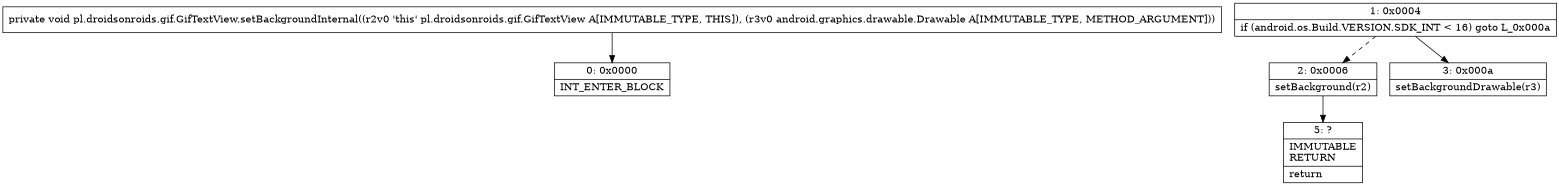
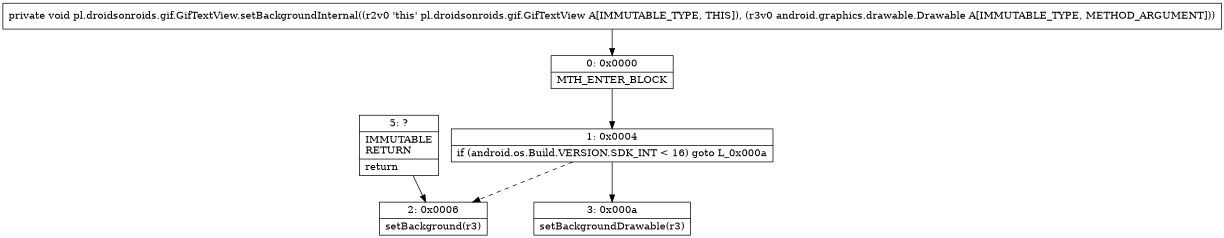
node "0: 0x0000": text "INT_ENTER_BLOCK" -> "MTH_ENTER_BLOCK"
node "2: 0x0006": text "setBackground(r2)" -> "setBackground(r3)"
edge "0: 0x0000" -> "1: 0x0004": added
edge "2: 0x0006" -> "5: ?": reversed
